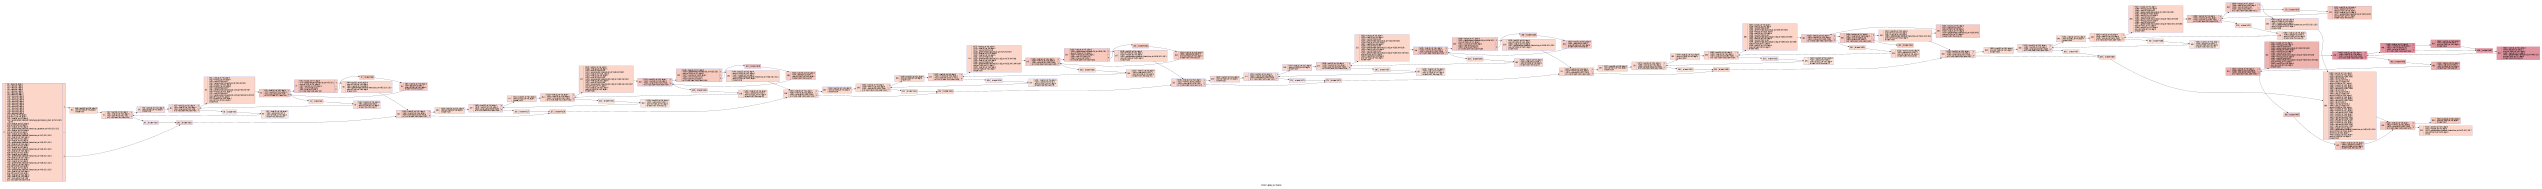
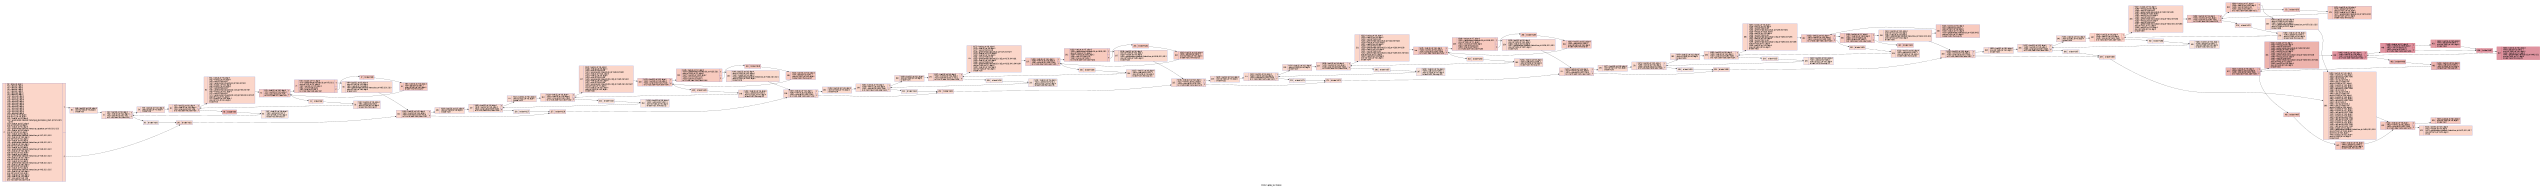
node "95:": fillcolor #f5c1a970 -> #d6524470
